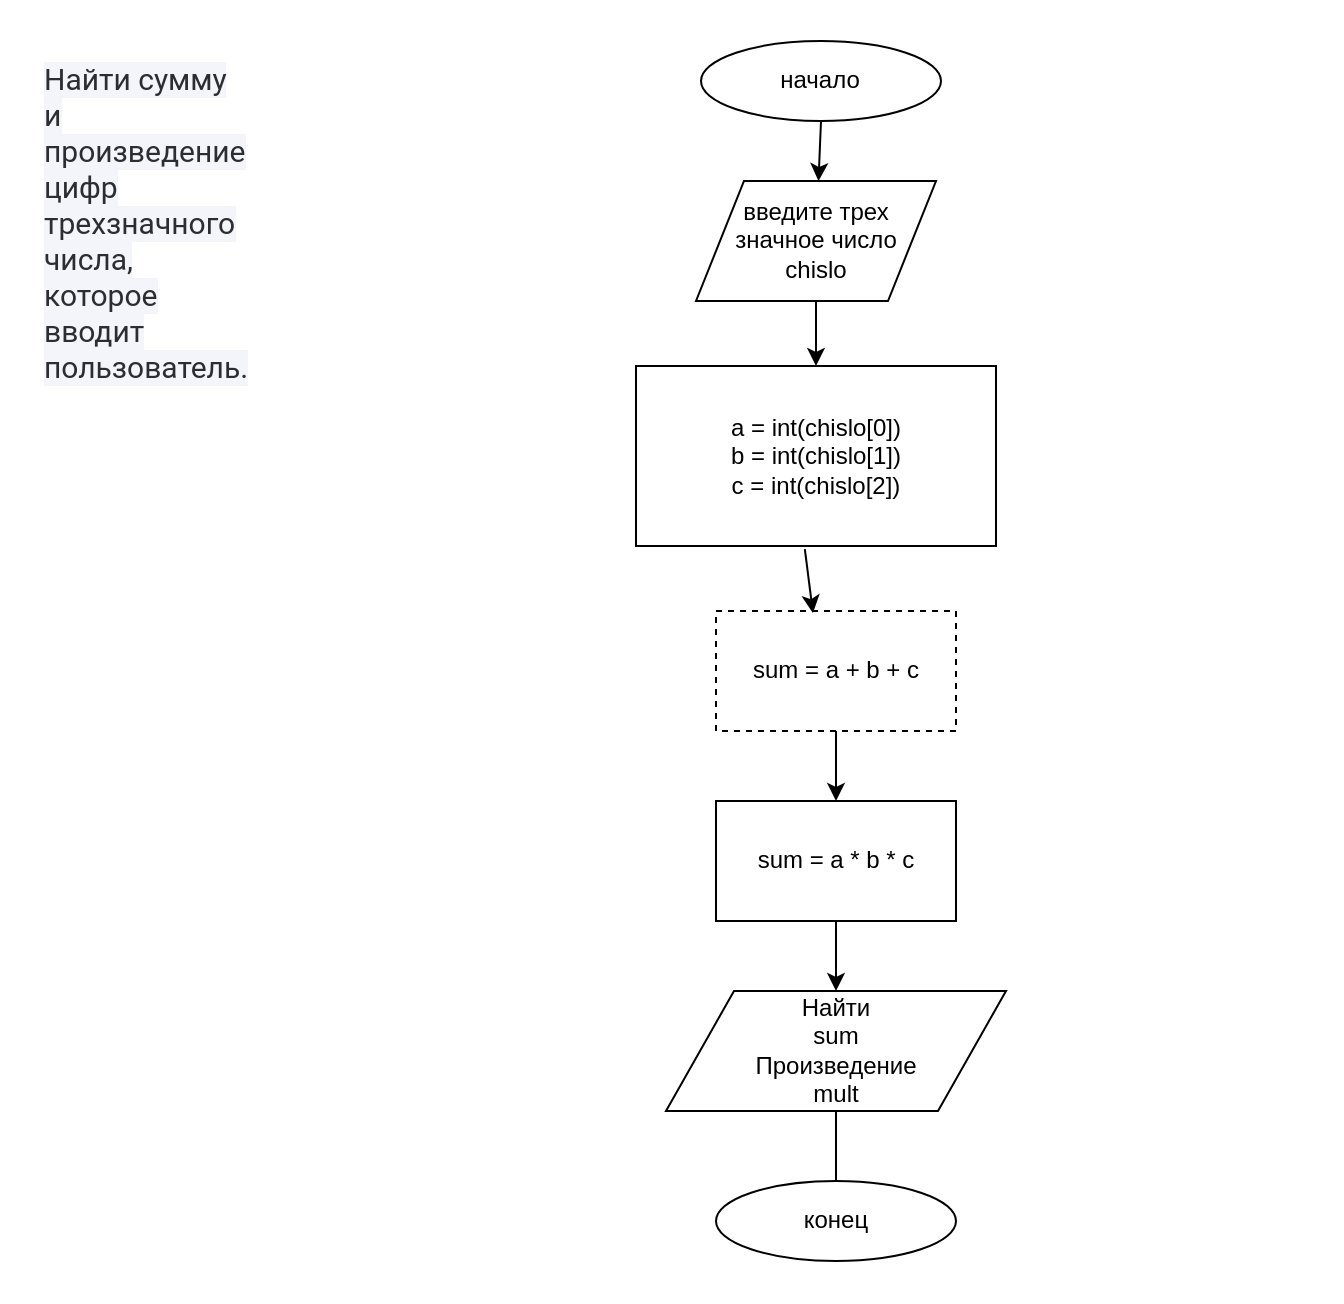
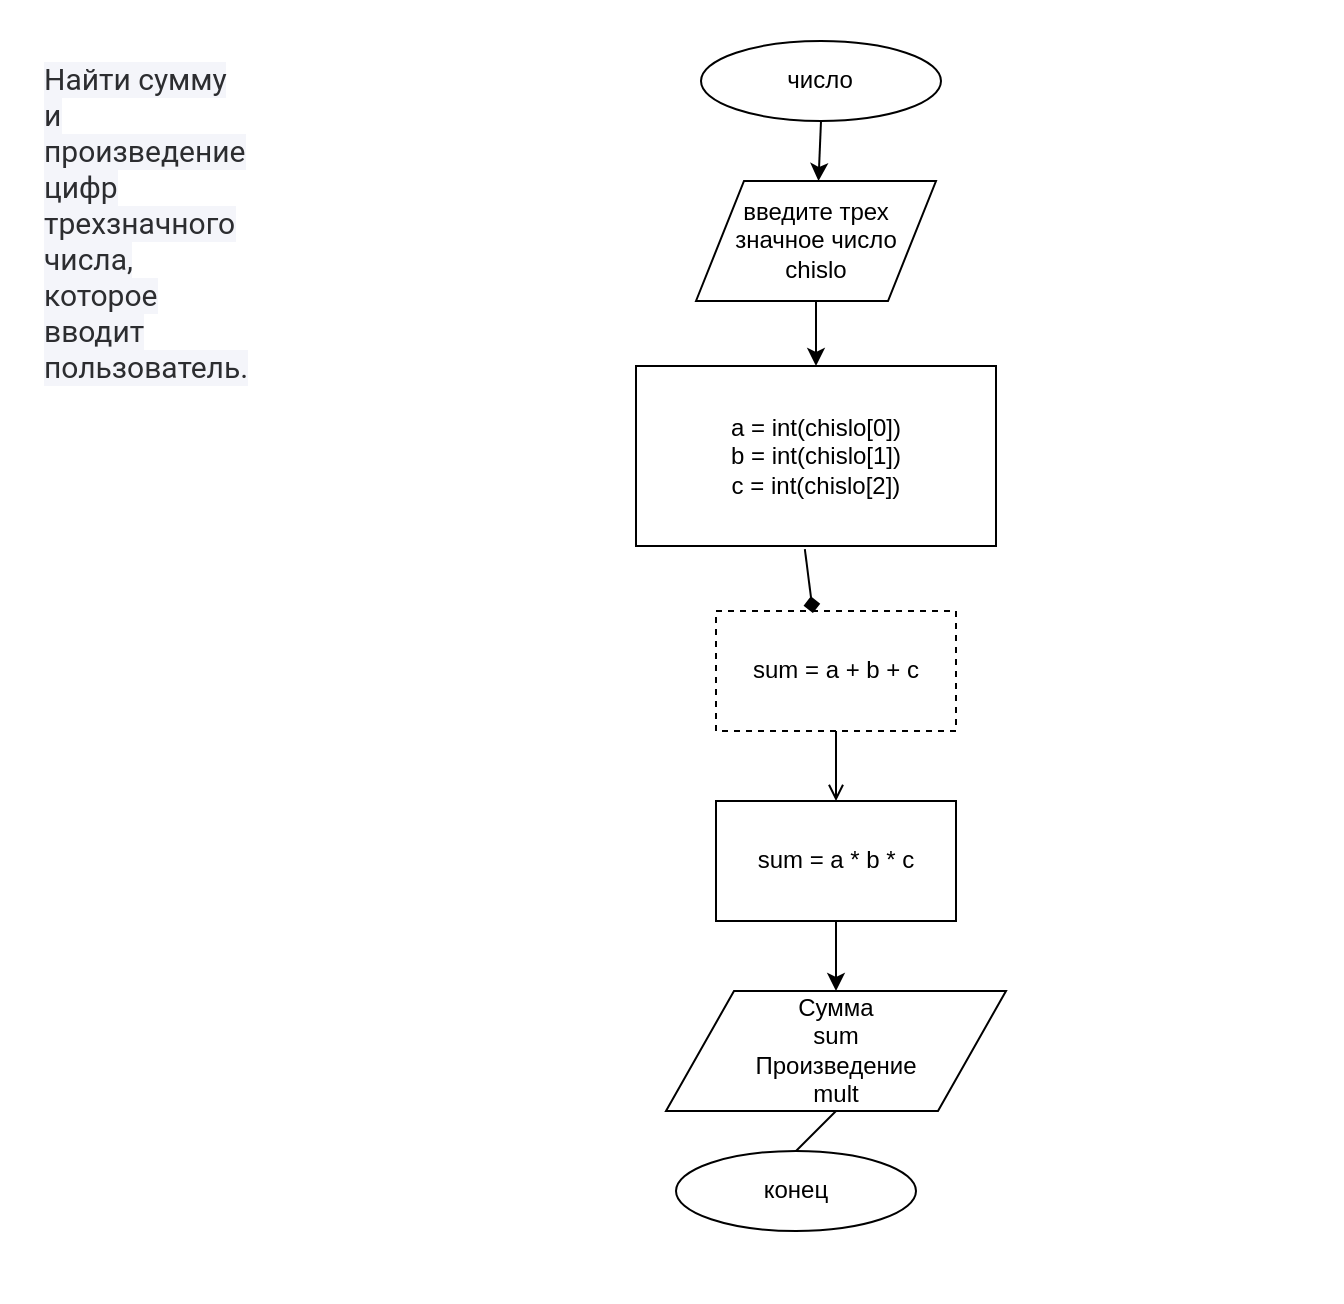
node "начало": label "начало" -> "число"
edge "a = int(chislo[0]) b = int(chislo[1]) c = int(chislo[2])" -> "sum = a + b + c": arrowhead classic -> diamond
edge "sum = a + b + c" -> "sum = a * b * c": arrowhead classic -> open
node "Найти sum Произведение mult": label "Найти sum Произведение mult" -> "Сумма sum Произведение mult"
node "конец": moved (836, 1221) -> (796, 1191)
